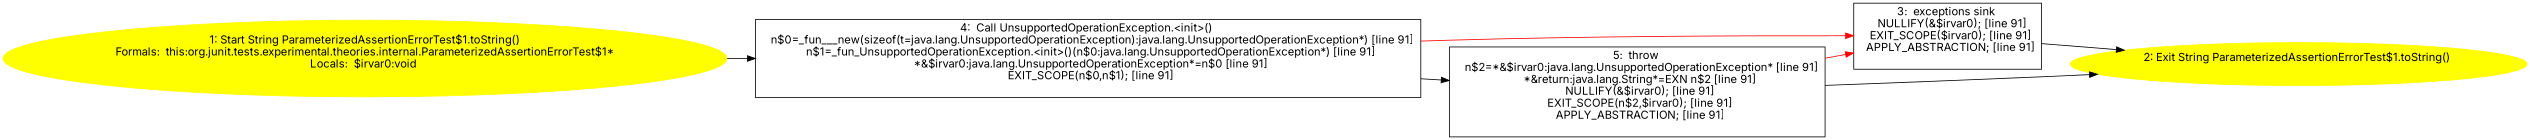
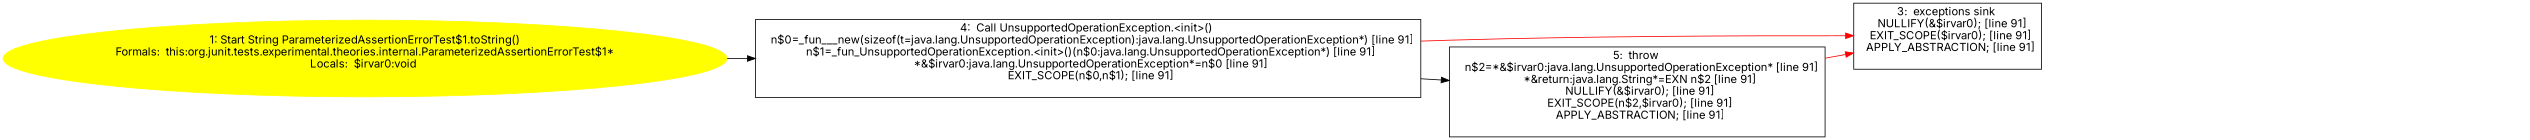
node "2: Exit String ParameterizedAssertionErrorTest$1.toString()": removed
